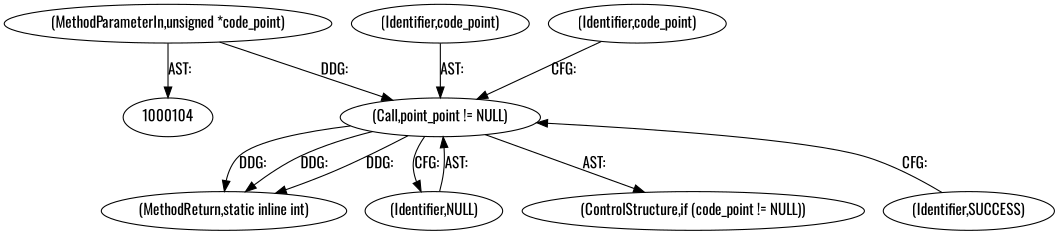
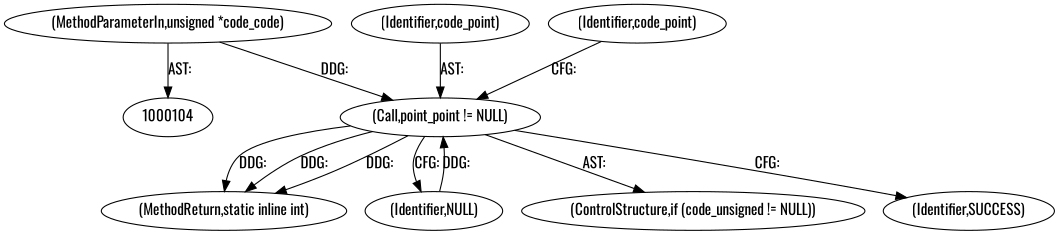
node "(MethodParameterIn,unsigned *code_point)": label "(MethodParameterIn,unsigned *code_point)" -> "(MethodParameterIn,unsigned *code_code)"
edge "(Identifier,SUCCESS)" -> "(Call,point_point != NULL)": reversed
edge "(Identifier,NULL)" -> "(Call,point_point != NULL)": label "AST: " -> "DDG: "
node "(ControlStructure,if (code_point != NULL))": label "(ControlStructure,if (code_point != NULL))" -> "(ControlStructure,if (code_unsigned != NULL))"
